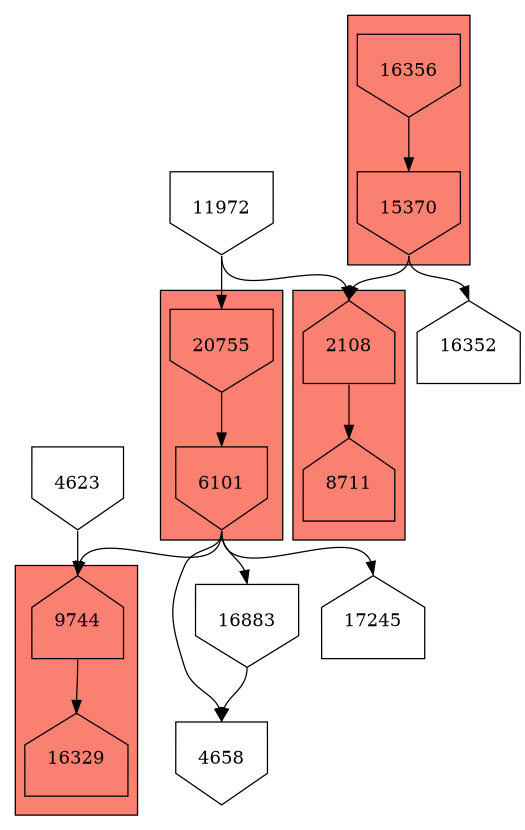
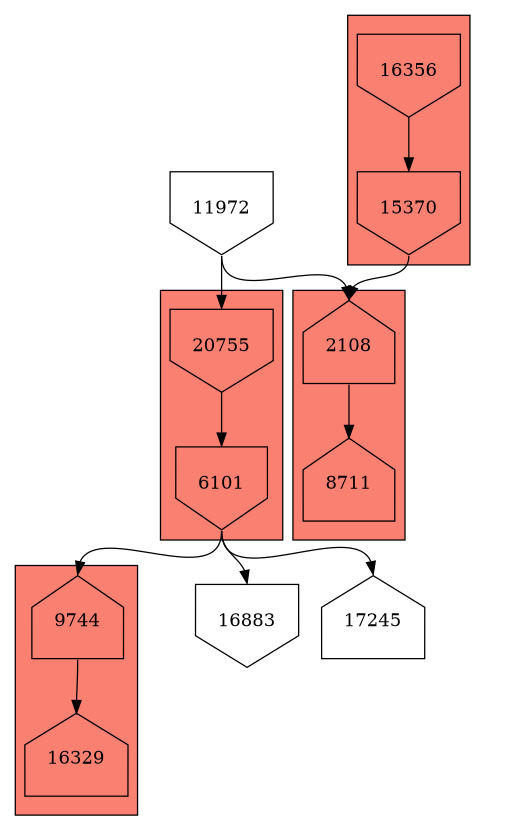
node "16352": removed
node "4623": removed
node "4658": removed
